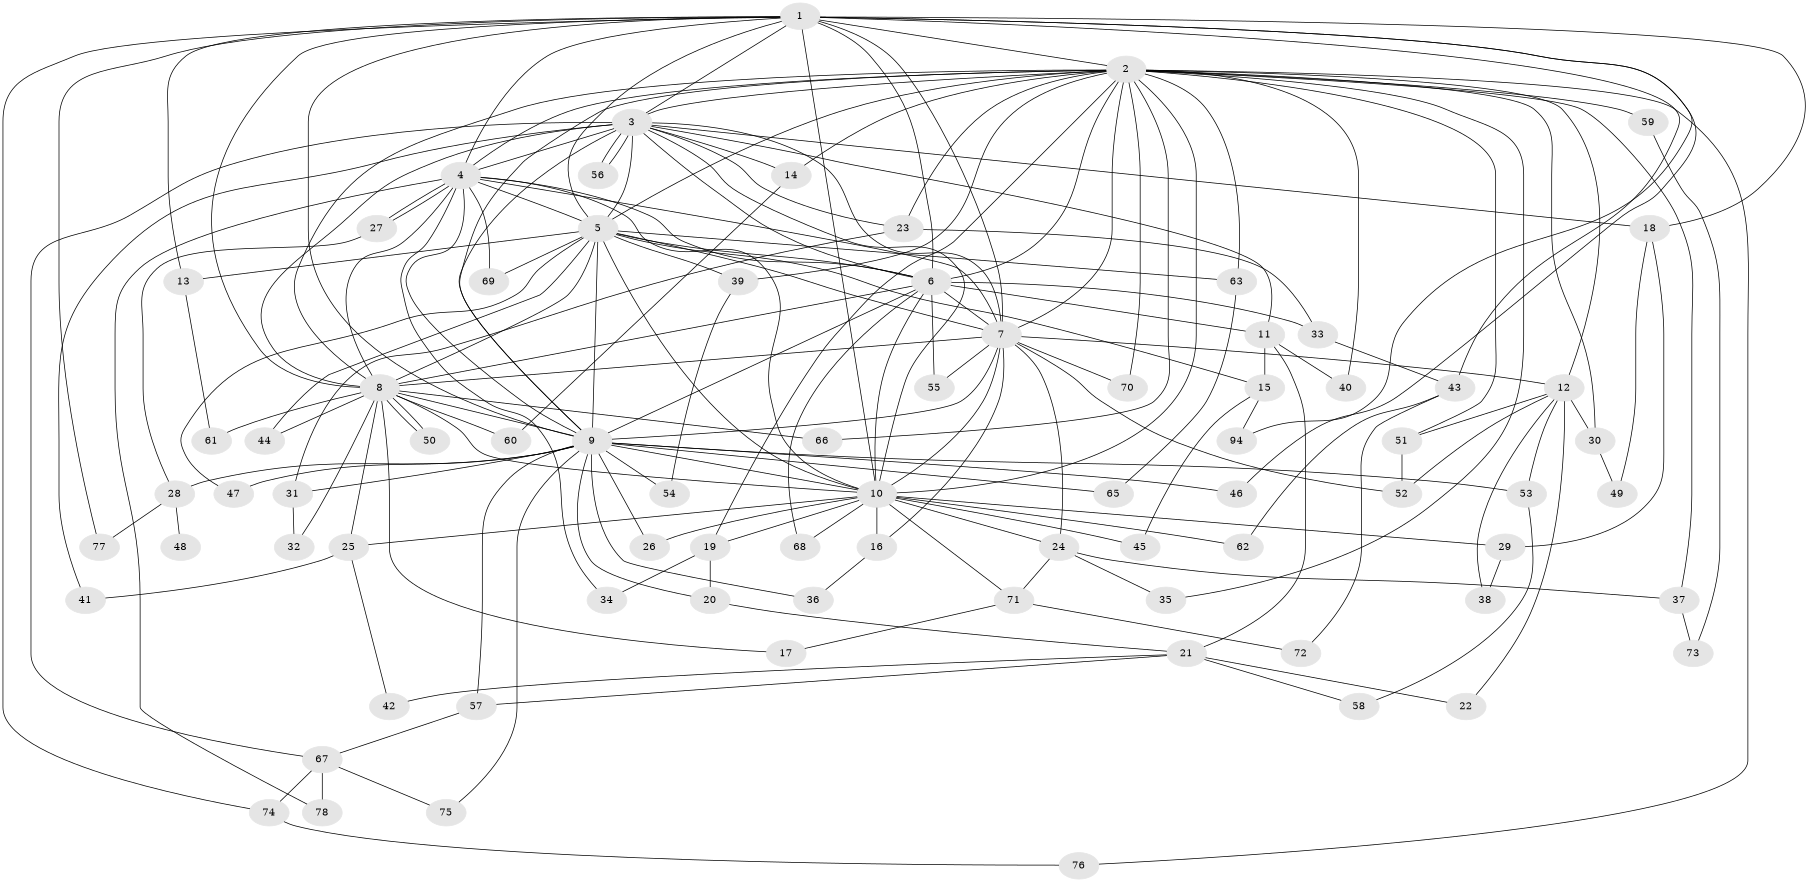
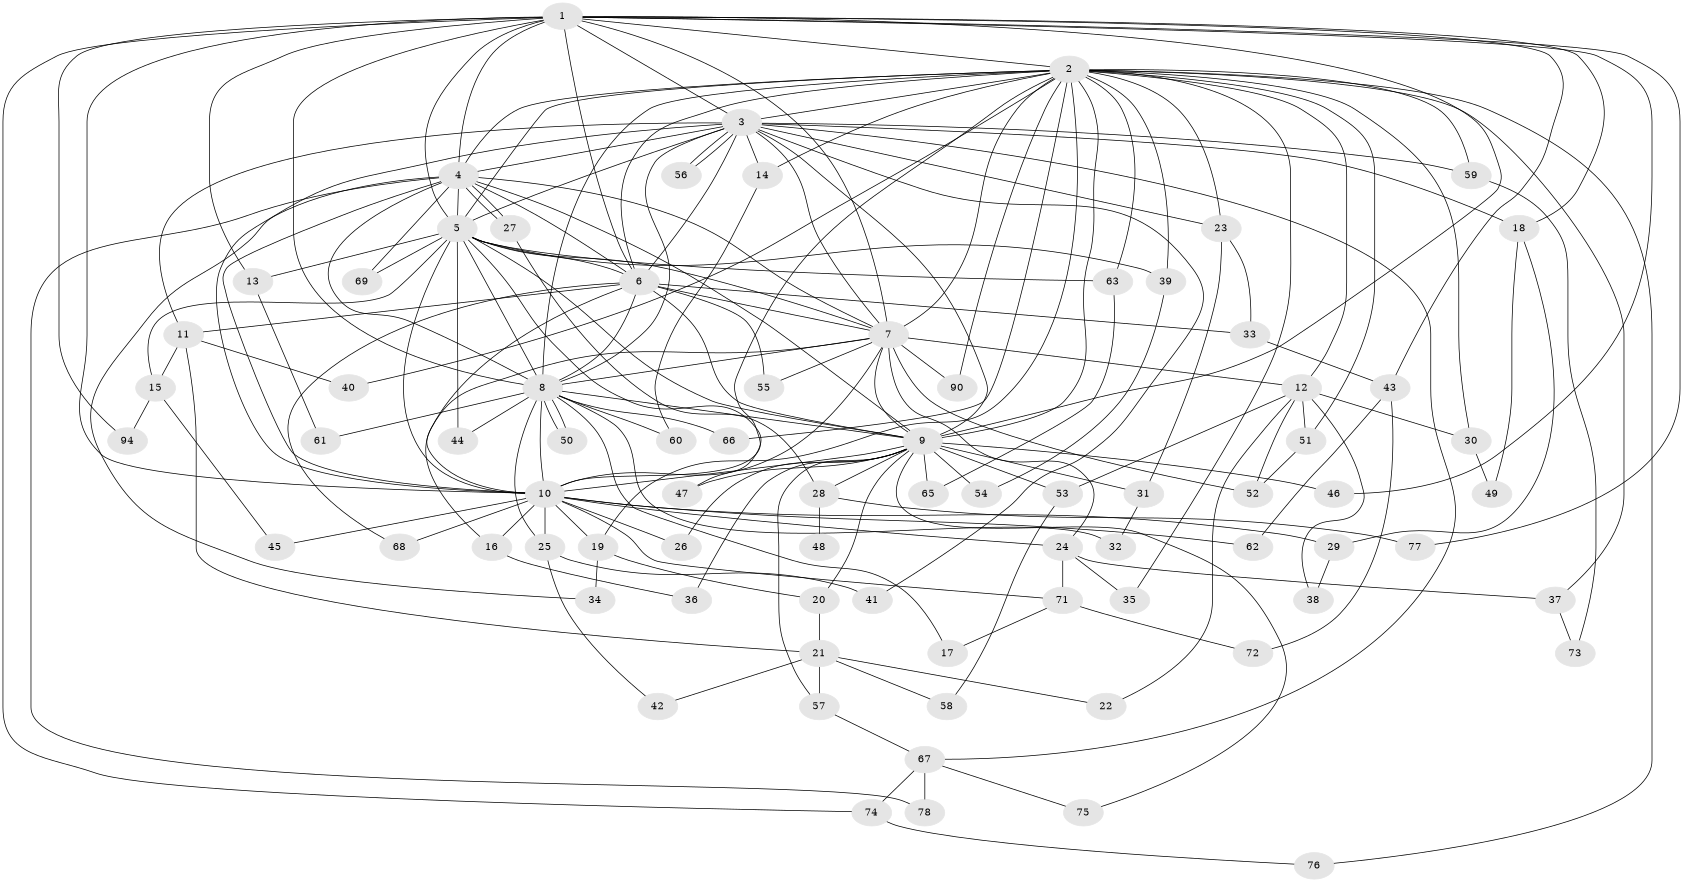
edge "3" -- "59": added
node "70": label "70" -> "90"
